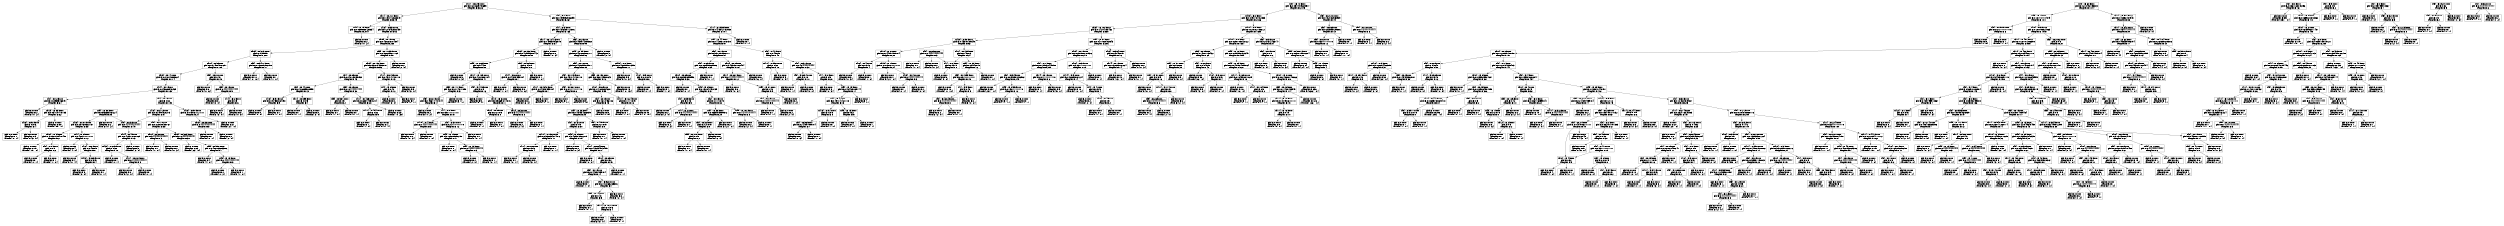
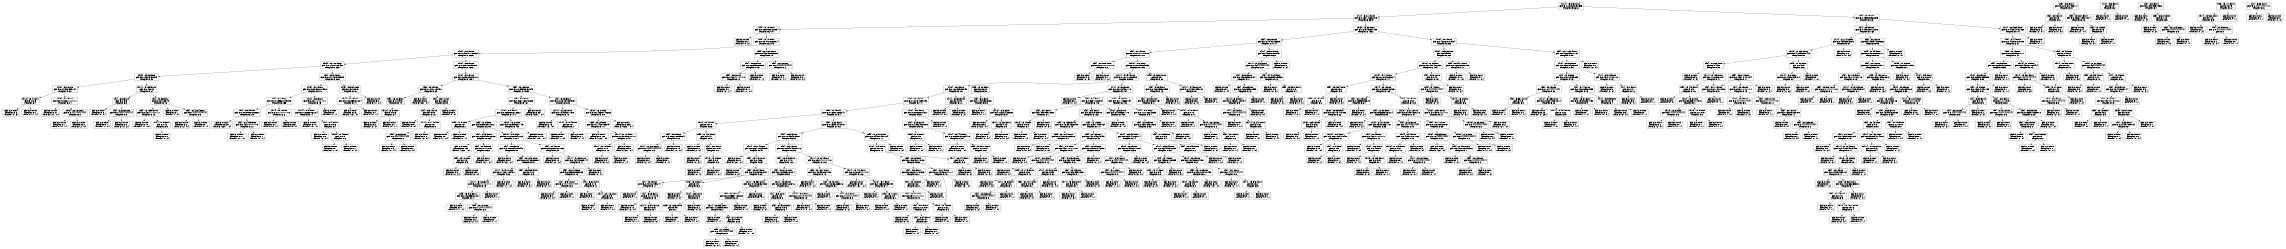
edge "X[9] <= 9.0000 gini = 0.5 samples = 2" -> "X[10] <= 8.5000 gini = 0.0659607376562 samples = 410": reversed
edge "X[0] <= 19.5000 gini = 0.0559838423334 samples = 2047" -> "X[0] <= 70.5000 gini = 0.0541919285514 samples = 2045": added
edge "X[10] <= 9.5000 gini = 0.029182155612 samples = 1688" -> "X[5] <= 3.5000 gini = 0.207612456747 samples = 34": removed
edge "X[10] <= 2.0000 gini = 0.0616950211457 samples = 408" -> "X[6] <= 0.5000 gini = 0.0859185115121 samples = 289": now "X[10] <= 2.0000 gini = 0.0616950211457 samples = 408" -> "X[10] <= 5.5000 gini = 0.161680541103 samples = 124"
edge "X[13] <= 33.0000 gini = 0.276752532439 samples = 1302" -> "X[0] <= 60.5000 gini = 0.210792193303 samples = 1044": added
edge "X[5] <= 205.0000 gini = 0.444444444444 samples = 3" -> "X[1] <= 6.5000 gini = 0.375 samples = 8": reversed
edge "X[10] <= 0.5000 gini = 0.122835758158 samples = 791" -> "X[9] <= 20.5000 gini = 0.3648 samples = 50": now "X[10] <= 0.5000 gini = 0.122835758158 samples = 791" -> "X[11] <= 238.5000 gini = 0.375 samples = 12"
edge "X[9] <= 20.5000 gini = 0.04875 samples = 40" -> "gini = 0.0000 samples = 36 value = [ 36.   0.]": now "X[6] <= 0.5000 gini = 0.14201183432 samples = 65" -> "gini = 0.0000 samples = 36 value = [ 36.   0.]"
edge "X[12] <= 3.5000 gini = 0.102264426589 samples = 37" -> "X[9] <= 2.5000 gini = 0.145429362881 samples = 38": reversed
edge "X[13] <= 74.0000 gini = 0.270048883604 samples = 174" -> "X[5] <= 1524.0000 gini = 0.32 samples = 5": added
edge "X[12] <= 6.5000 gini = 0.344896651178 samples = 158" -> "X[9] <= 4.5000 gini = 0.36970022984 samples = 143": reversed
edge "X[9] <= 16.5000 gini = 0.0199356732349 samples = 1589" -> "X[8] <= 0.5000 gini = 0.0361168046056 samples = 761": added
edge "X[5] <= 771.5000 gini = 0.312174817898 samples = 31" -> "X[5] <= 677.5000 gini = 0.456747404844 samples = 17": reversed
edge "X[1] <= 5.5000 gini = 0.48 samples = 5" -> "X[5] <= 4284.5000 gini = 0.444444444444 samples = 3": now "X[0] <= 63.5000 gini = 0.3046875 samples = 16" -> "X[5] <= 4284.5000 gini = 0.444444444444 samples = 3"
edge "X[9] <= 23.5000 gini = 0.133870448751 samples = 402" -> "X[10] <= 5.5000 gini = 0.2112 samples = 75": now "X[5] <= 8710.0000 gini = 0.244897959184 samples = 77" -> "X[10] <= 5.5000 gini = 0.2112 samples = 75"
node "X[11] <= 244.5000 value = 0.5 samples = 6": label "X[11] <= 244.5000 value = 0.5 samples = 6" -> "X[11] <= 244.5000 gini = 0.5 samples = 6"
edge "X[5] <= 1535.5000 gini = 0.487534626039 samples = 19" -> "X[5] <= 177.5000 gini = 0.375 samples = 12": removed
edge "X[3] <= 1.5000 gini = 0.315874059464 samples = 117" -> "X[11] <= 564.5000 gini = 0.332409972299 samples = 38": now "X[11] <= 540.0000 gini = 0.233747260774 samples = 74" -> "X[11] <= 564.5000 gini = 0.332409972299 samples = 38"
edge "X[5] <= -615.5000 gini = 0.1472 samples = 100" -> "X[12] <= 3.5000 gini = 0.5 samples = 2": removed
node "gini = 0.0000 samples = 38 value = [ 38.   0.]": added
node "X[9] <= 19.5000 gini = 0.444444444444 samples = 3": label "X[9] <= 19.5000 gini = 0.444444444444 samples = 3" -> "X[9] <= 19.5000 gini = 0.444444444444 gini = 3"
node "X[5] <= 1269.0000 gini = 0.5 samples = 2": label "X[5] <= 1269.0000 gini = 0.5 samples = 2" -> "X[5] <= 1269.0000 gini = 0.5 gini = 2"
